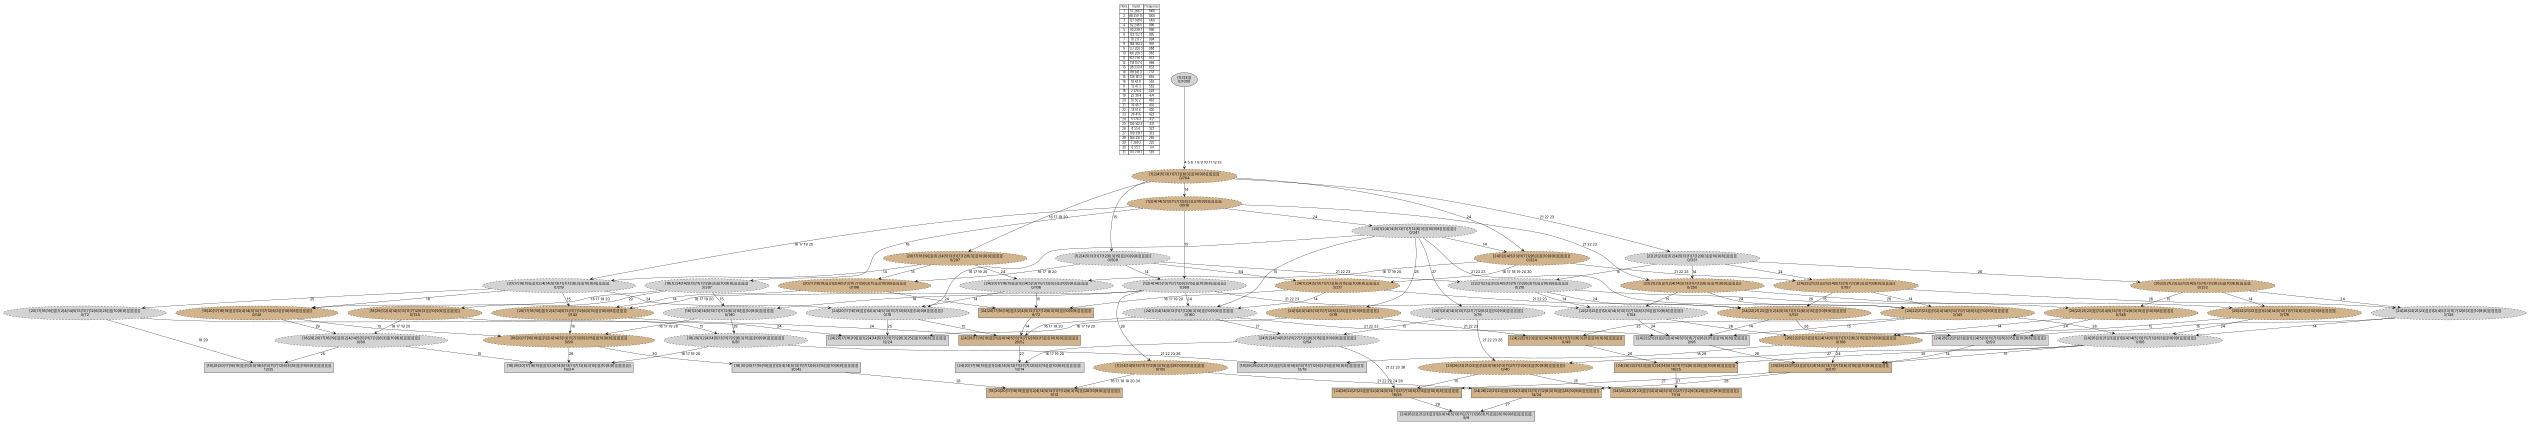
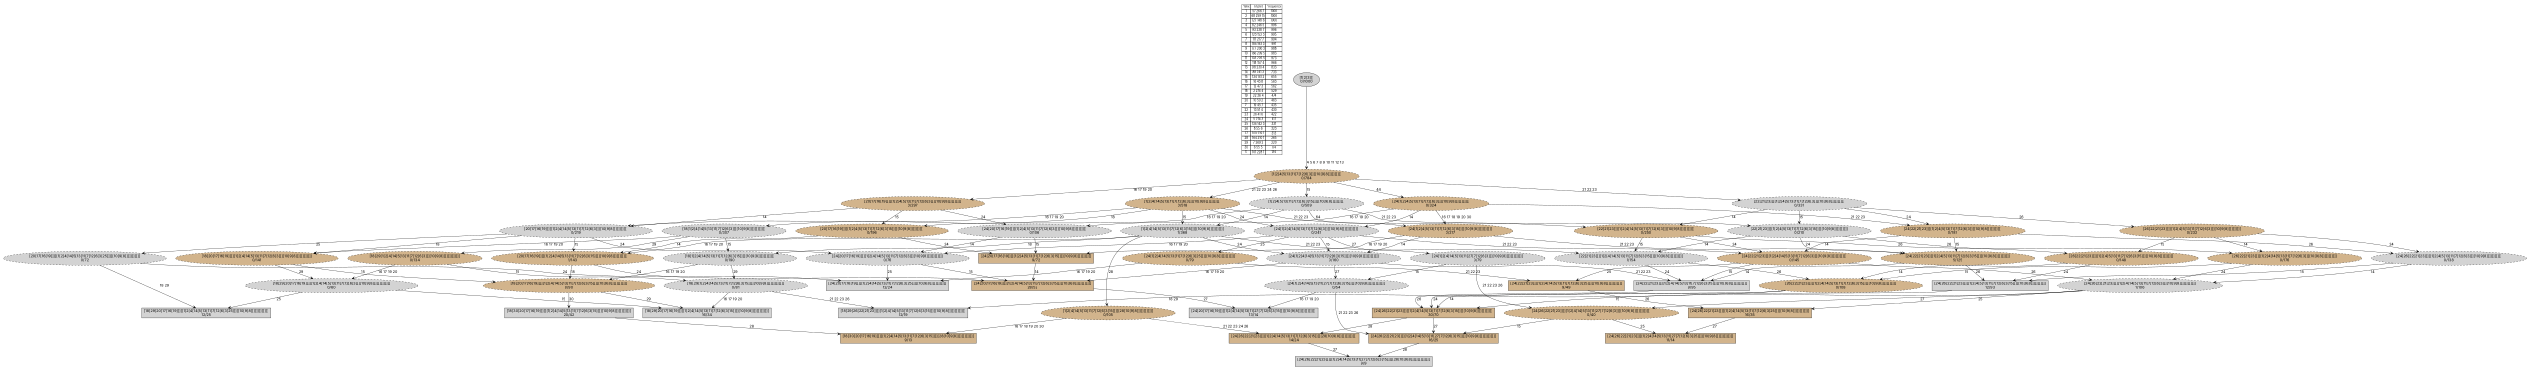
edge "[1[2[4[5[13[11[7[12[6[3]]][10[9[8]]]]]]]]]] 0/784" -> "[1[2[4[14[5[13[11[7[12[6[3]]][10[9[8]]]]]]]]]]] 0/518": label "14 " -> "21 22 23 24 26 "
edge "[1[2[4[5[13[11[7[12[6[3]]][10[9[8]]]]]]]]]] 0/784" -> "[24[1[2[4[5[13[11[7[12[6[3]]][10[9[8]]]]]]]]]]] 0/324": label "24 " -> "44 "
edge "[24[1[2[4[14[5[13[11[7[12[6[3]]][10[9[8]]]]]]]]]]]] 0/241" -> "[24[1[2[4[5[13[11[7[12[6[3]]][10[9[8]]]]]]]]]]] 0/324": reversed
